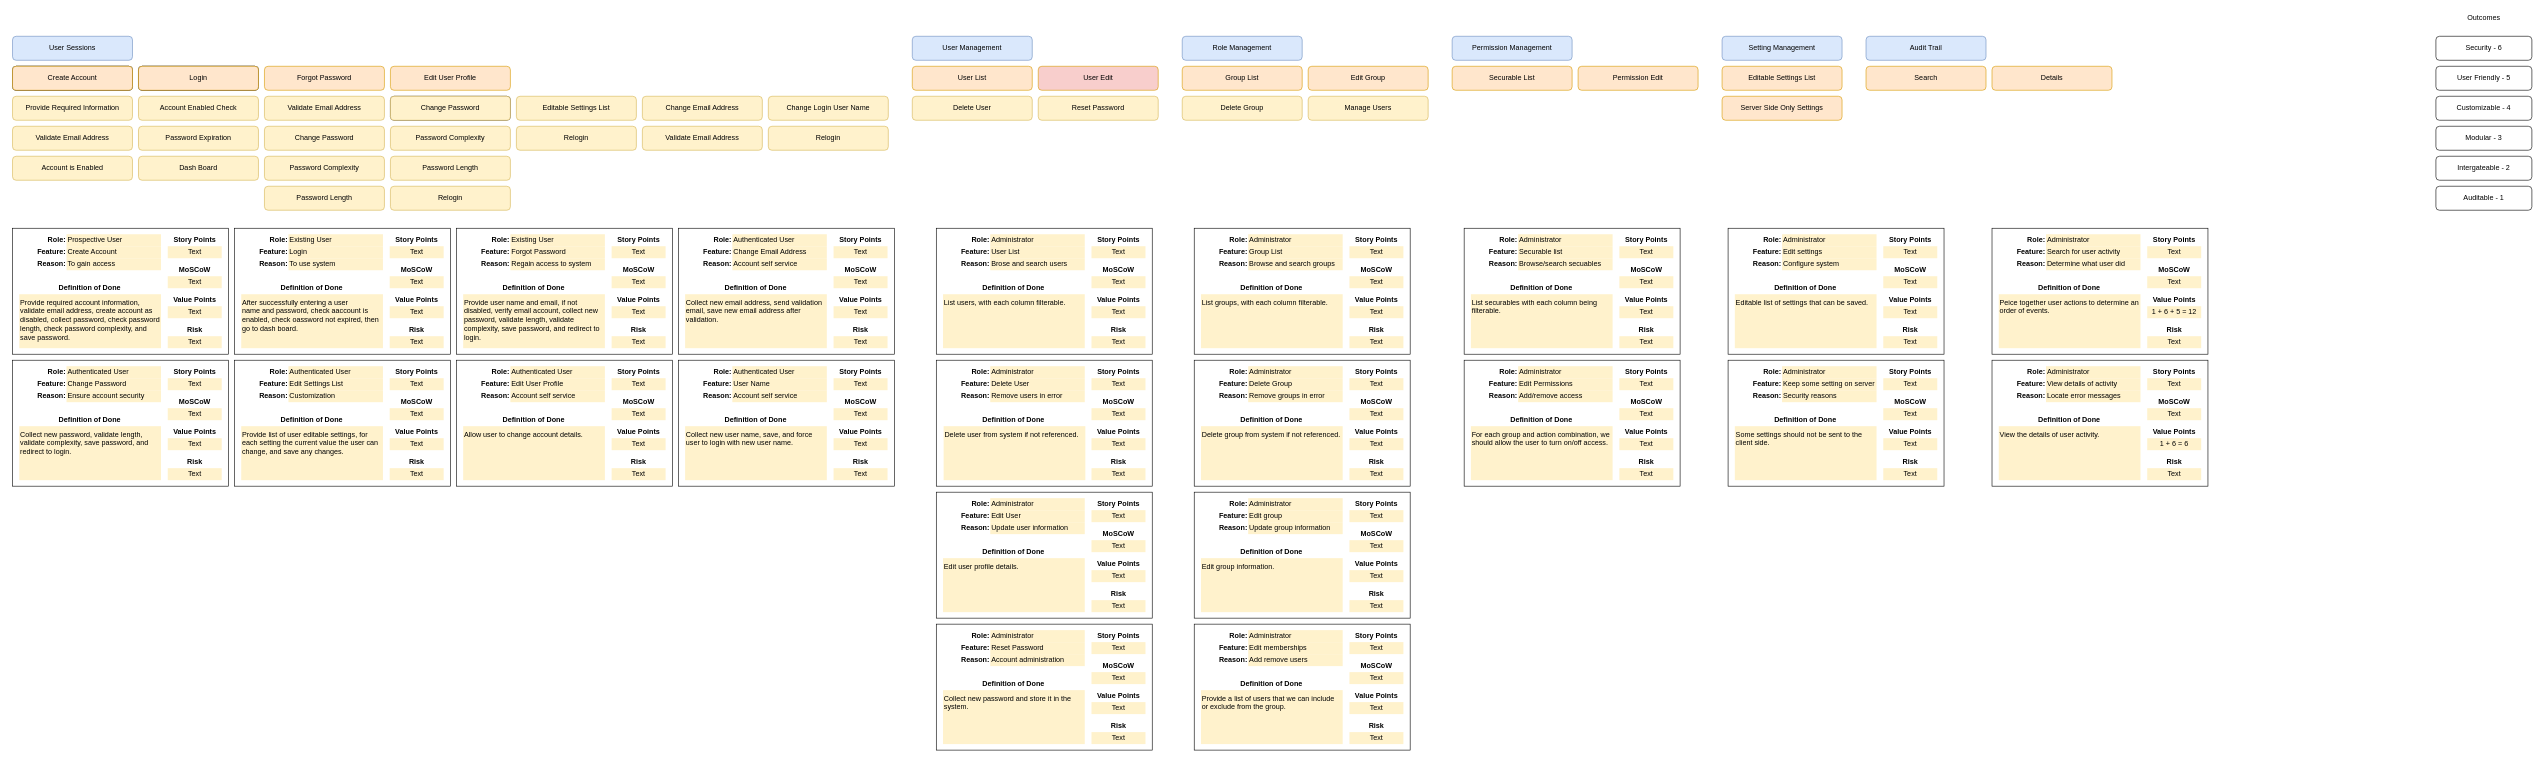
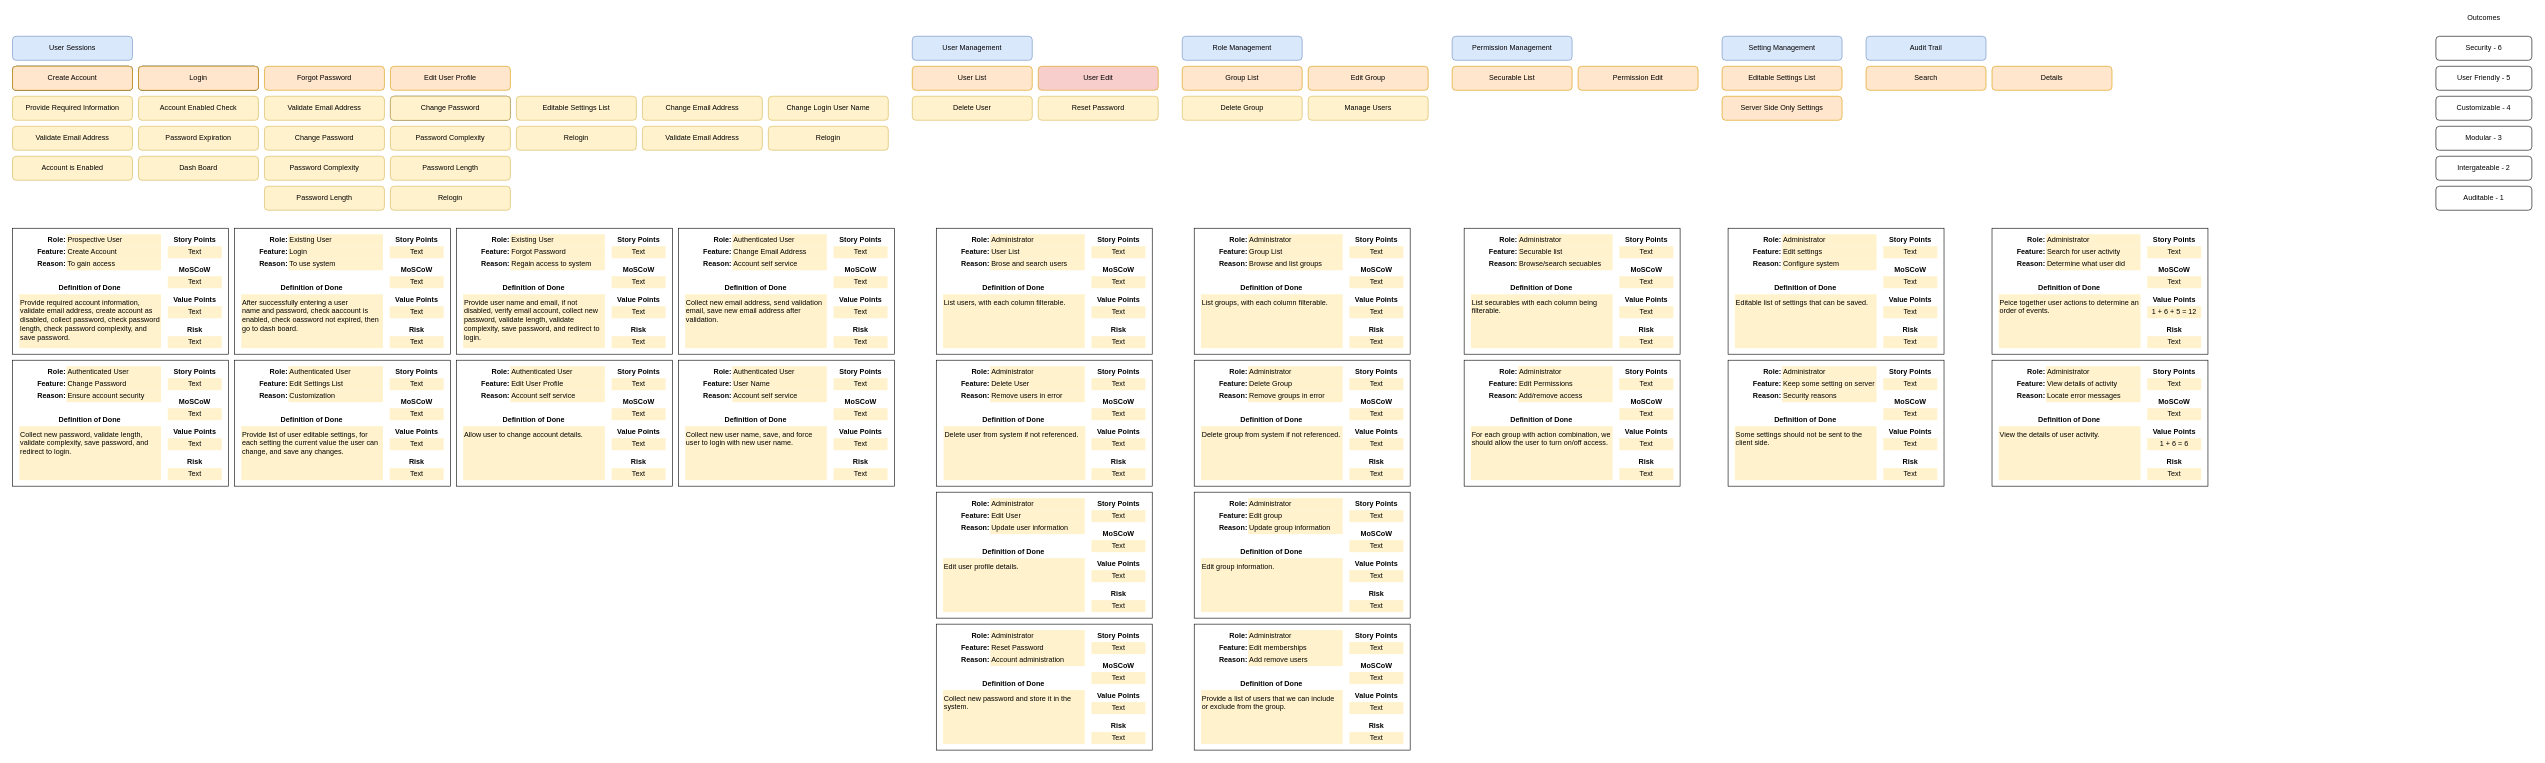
node "Browse and search groups": label "Browse and search groups" -> "Browse and list groups"
node "For each group and action combination, we should allow the user to turn on/off access.": label "For each group and action combination, we should allow the user to turn on/off access." -> "For each group with action combination, we should allow the user to turn on/off access."
